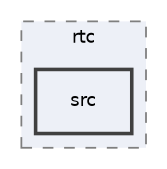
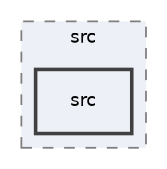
cluster "rtc": label "rtc" -> "src"
